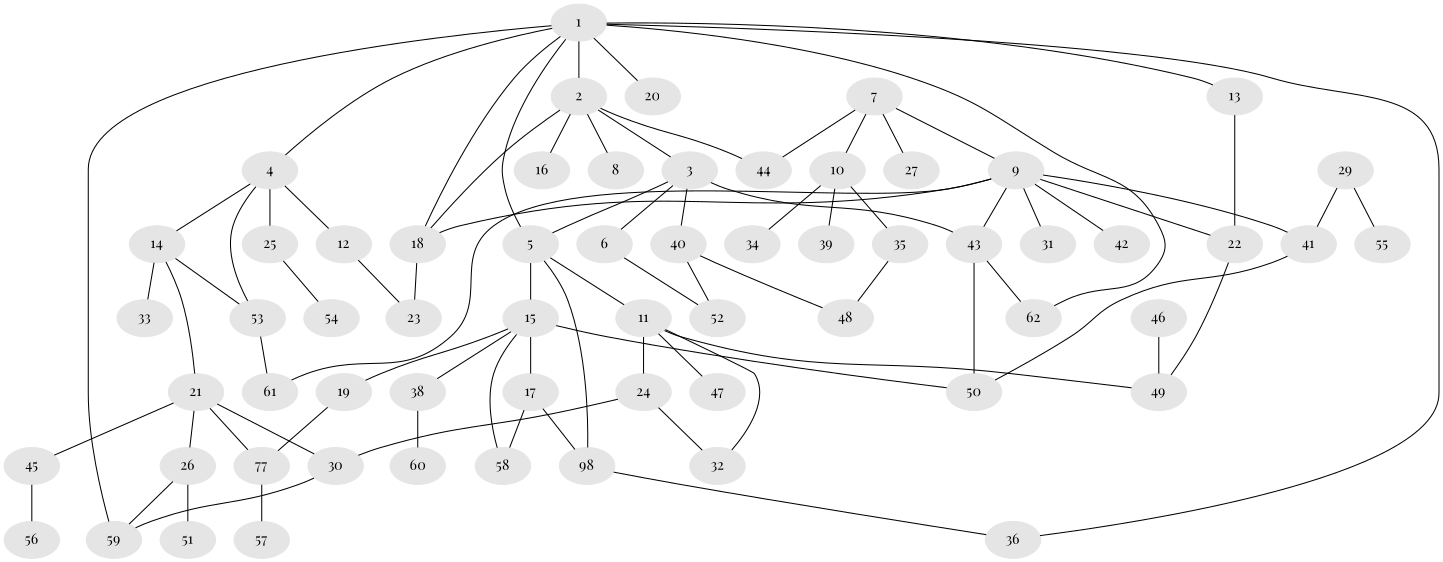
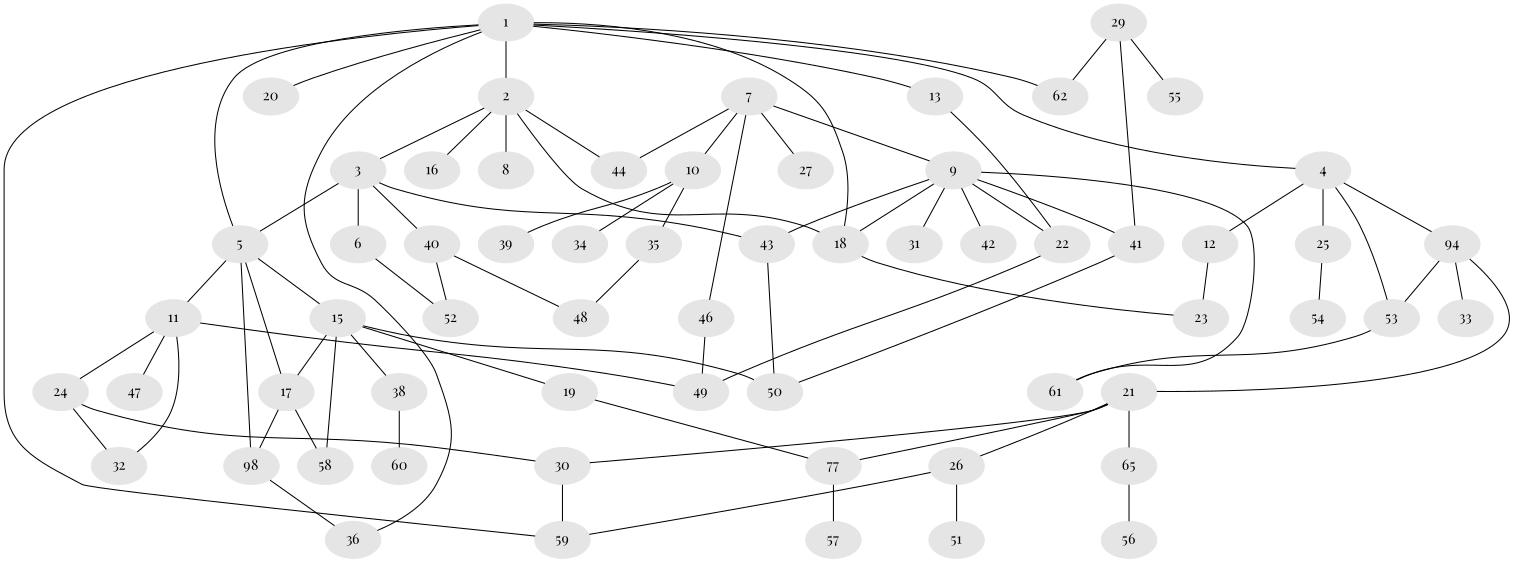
edge "7" -- "46": added
node "14": label "14" -> "94"
edge "43" -- "62": now "29" -- "62"
edge "5" -- "17": added
node "45": label "45" -> "65"
